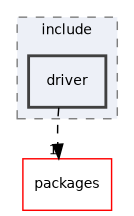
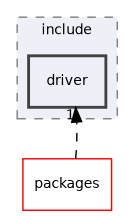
edge "driver" -> "packages": reversed
